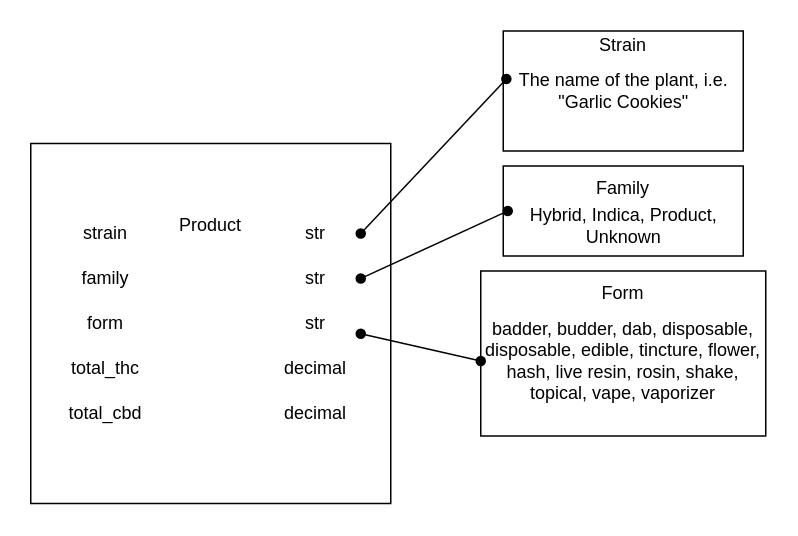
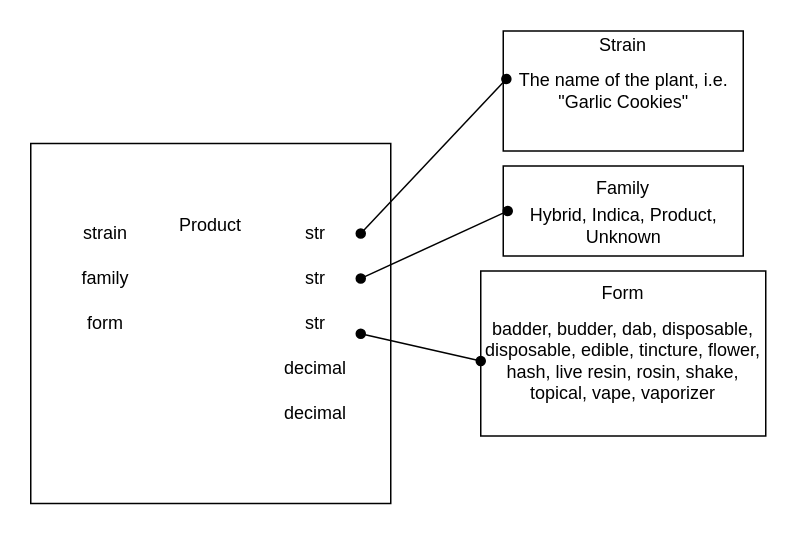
node "total_thc": removed
node "total_cbd": removed
